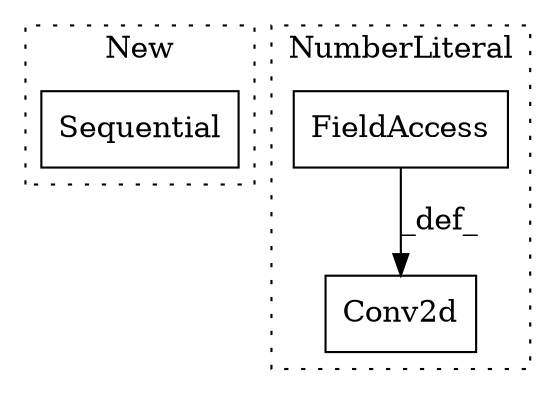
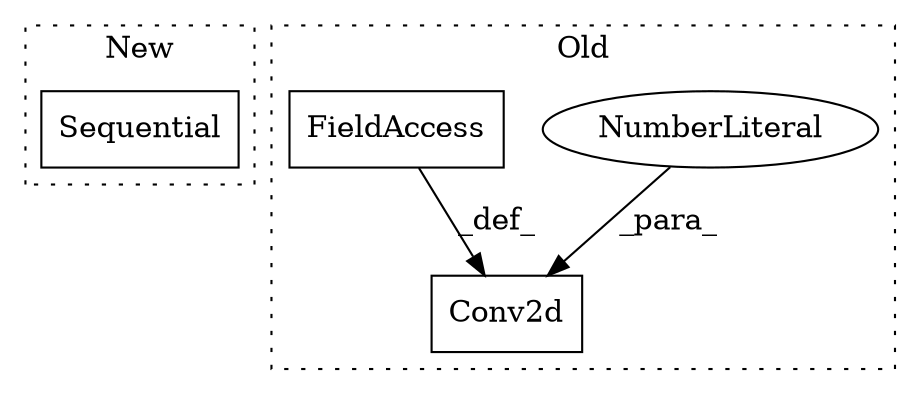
cluster "NumberLiteral": label "NumberLiteral" -> "Old"
node "NumberLiteral": added
